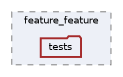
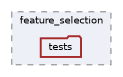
cluster "feature_feature": label "feature_feature" -> "feature_selection"
